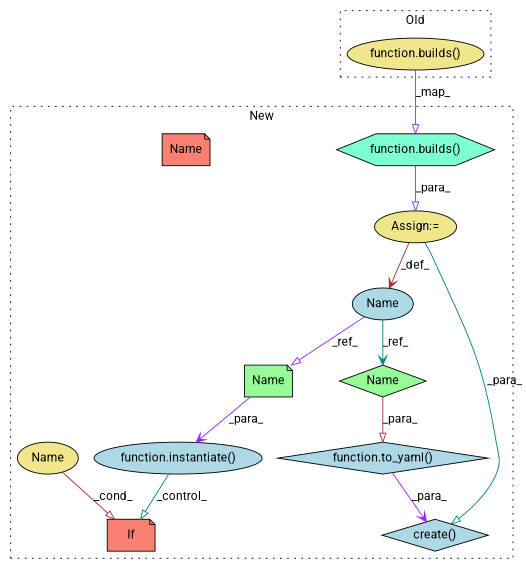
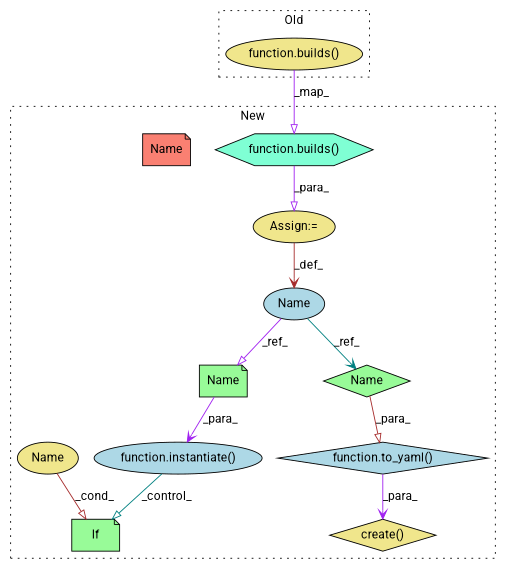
edge "Assign:=" -> "create()": removed, label "_para_"
node "If": fillcolor salmon -> palegreen
node "create()": fillcolor lightblue -> khaki
